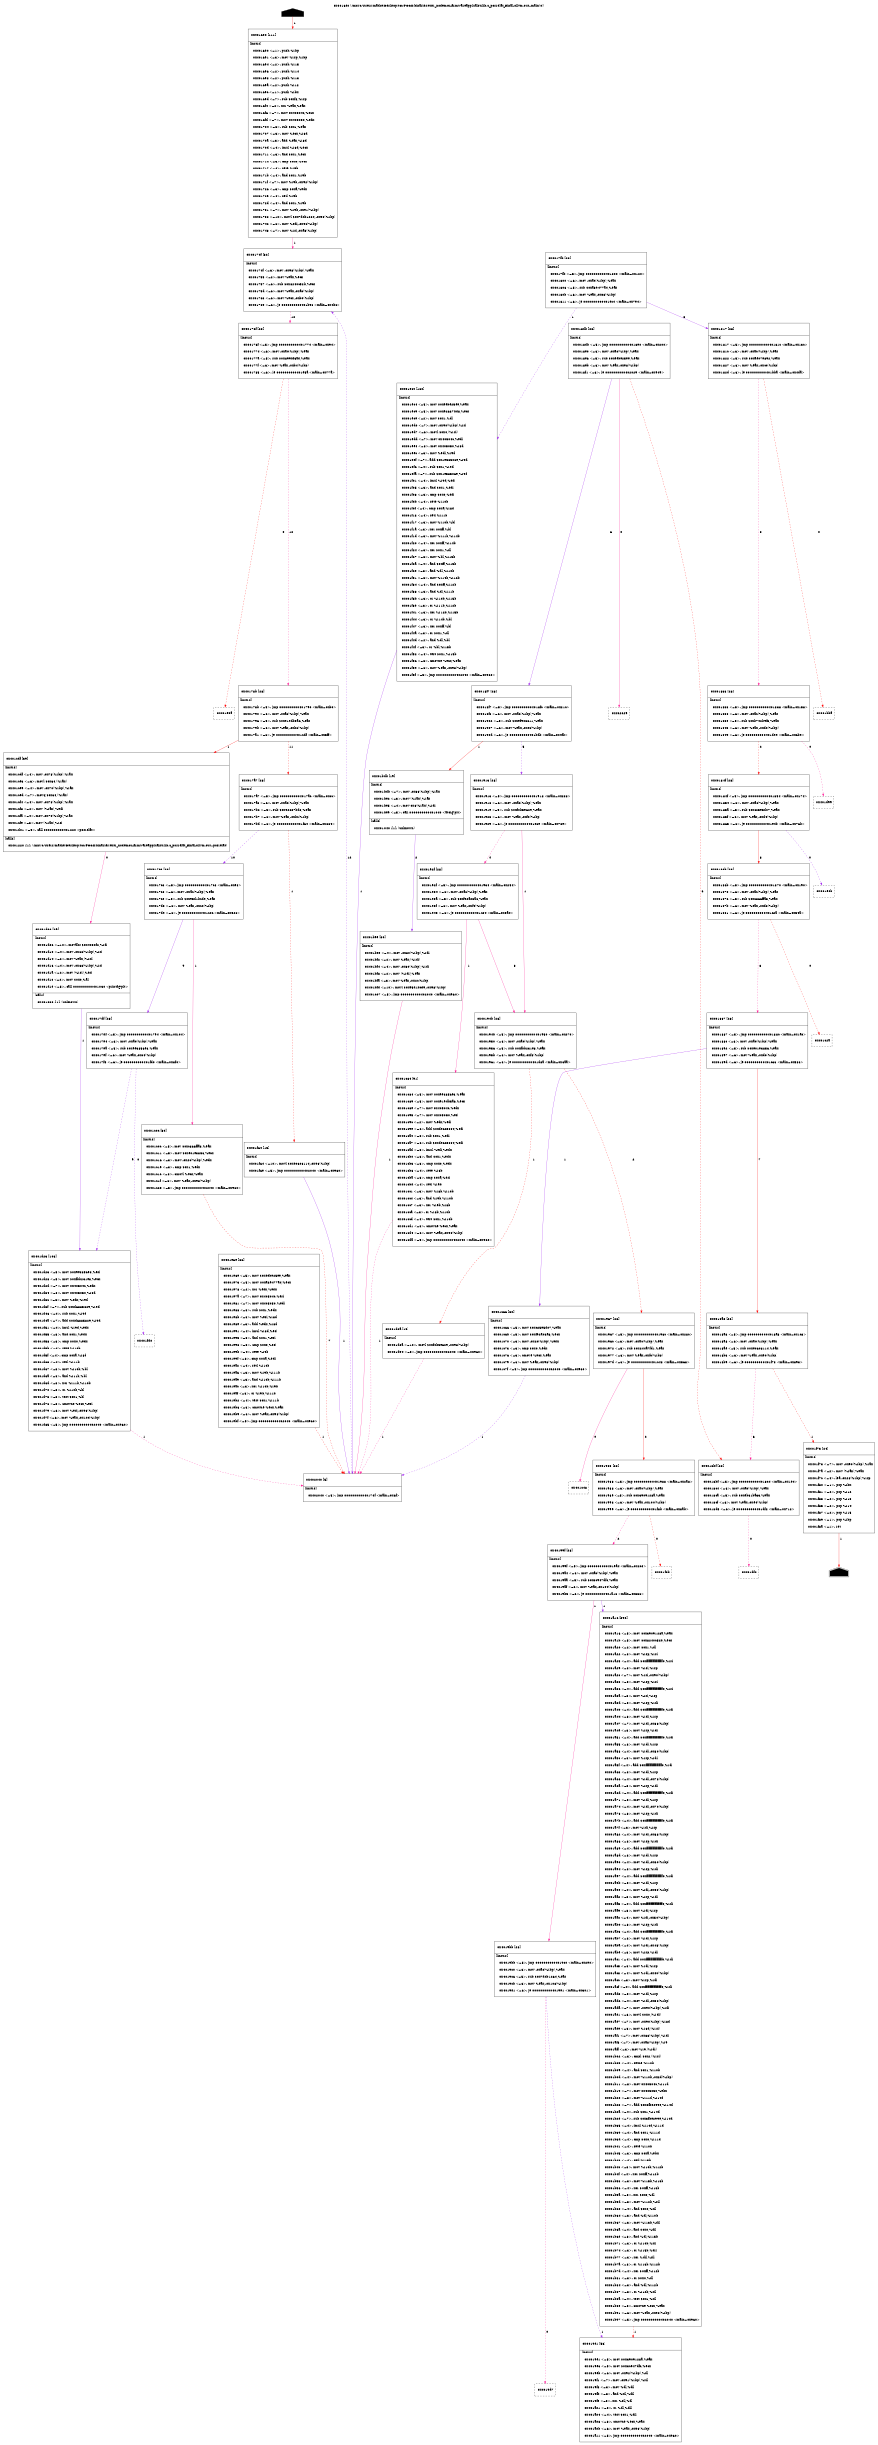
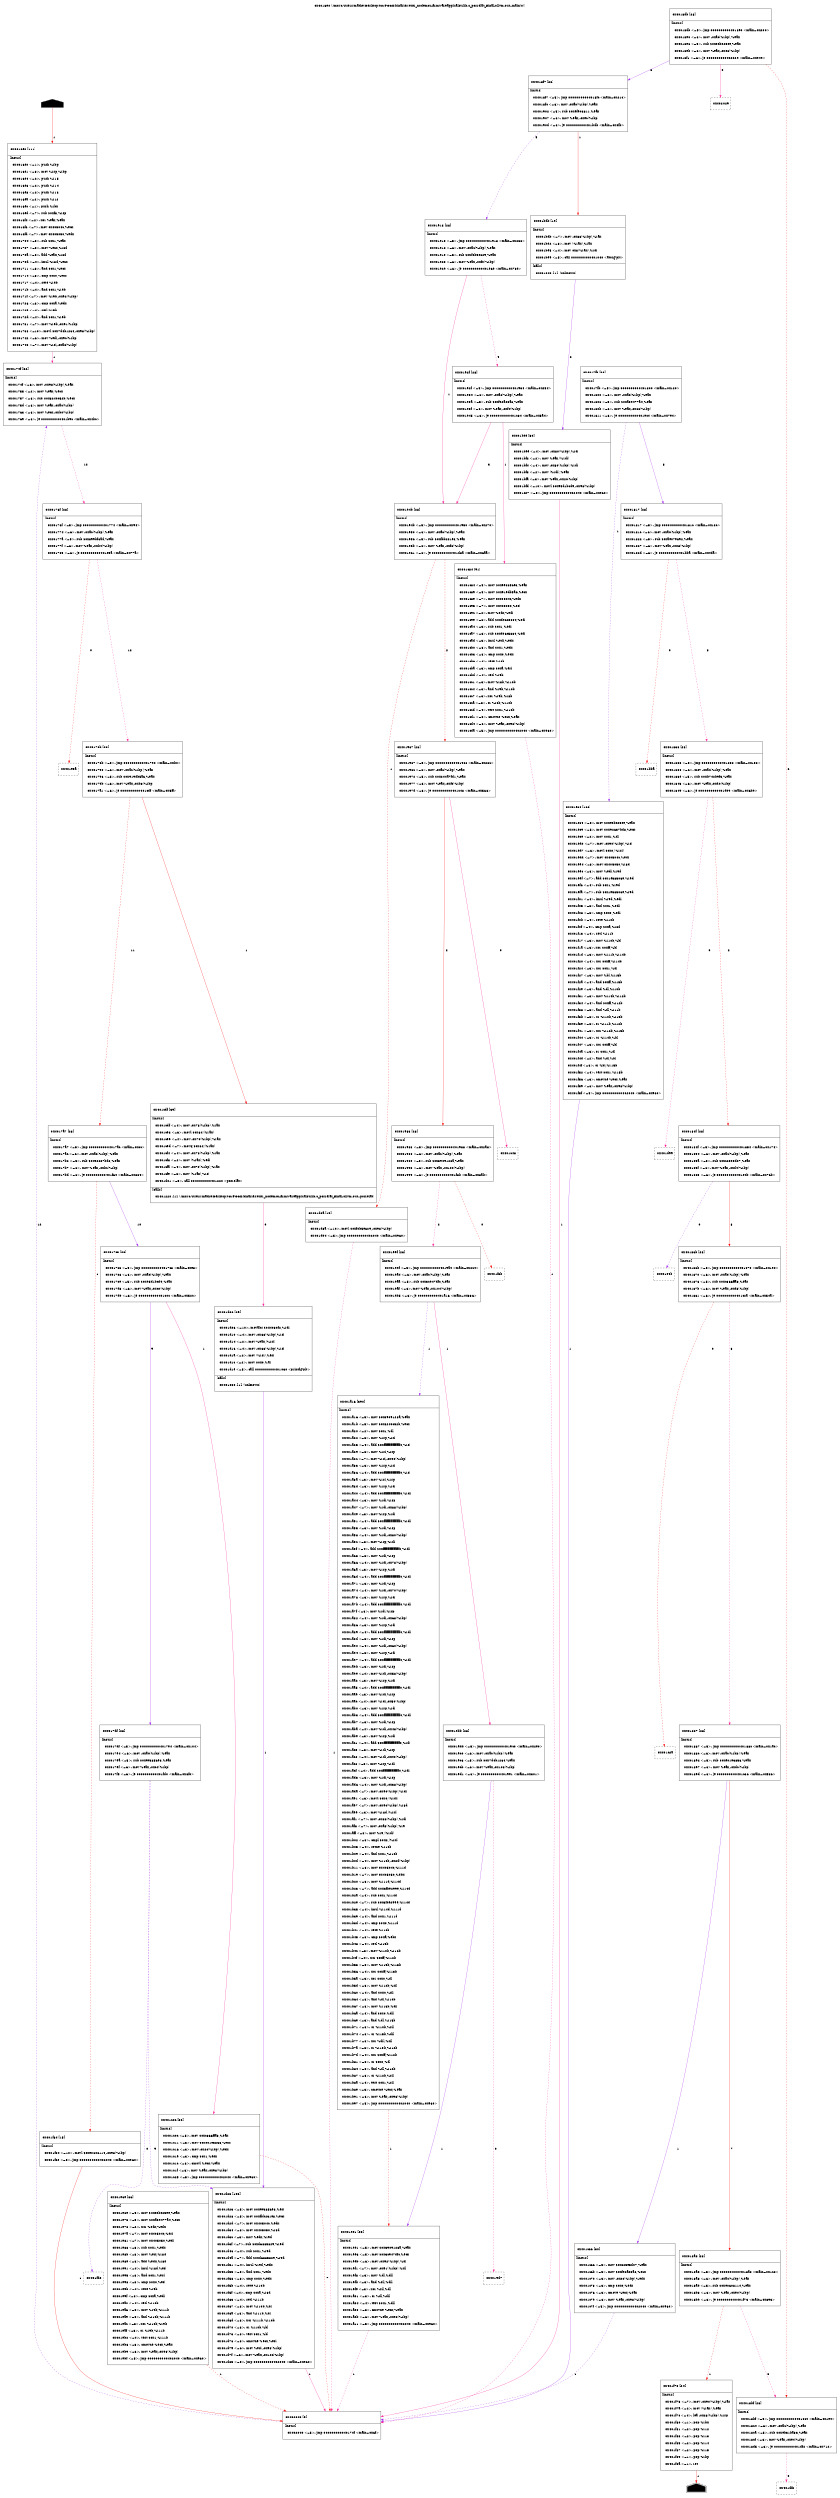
edge "0x4017a7 [28]" -> "0x4017c3 [28]": style dashed -> solid
edge "0x401f64 [15]" -> "0x402040 [5]": color purple -> red
edge "0x401d23 [103]" -> "0x402040 [5]": style dashed -> solid
edge "0x40199f [28]" -> "0x401a16 [390]": style solid -> dashed
edge "0x4019bb [28]" -> "0x4019e1 [53]": style dashed -> solid
edge "0x4019e1 [53]" -> "0x402040 [5]": added, label "1"
